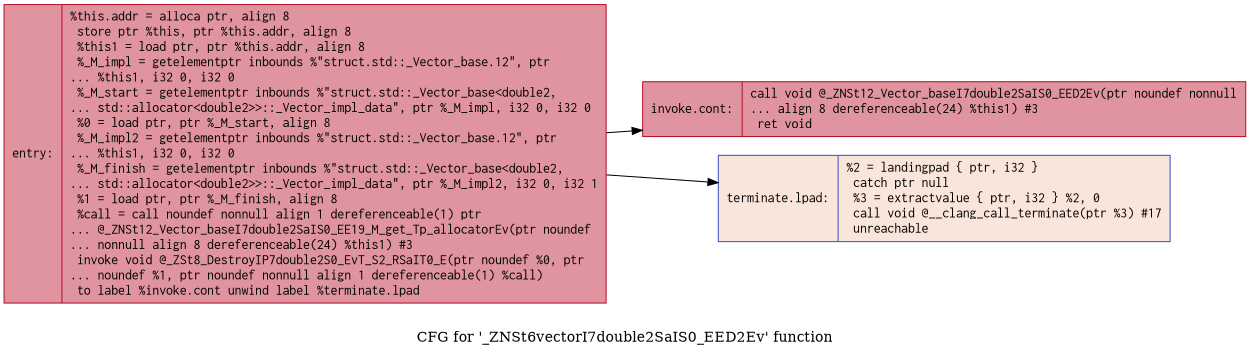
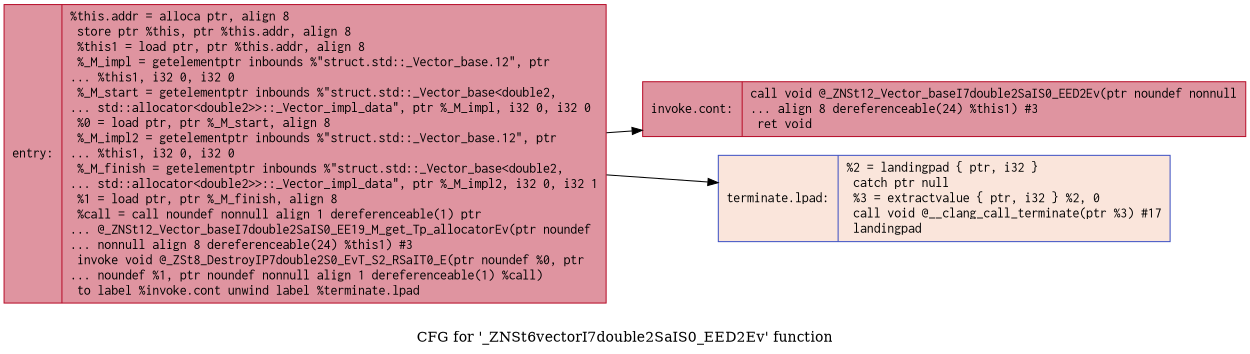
node "terminate.lpad:": text "unreachable" -> "landingpad"
